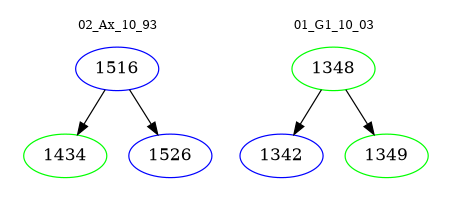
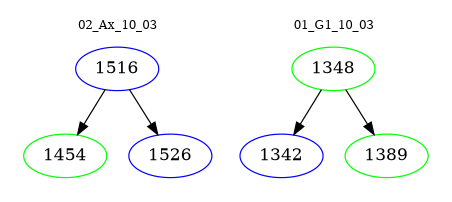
cluster "02_Ax_10_93": label "02_Ax_10_93" -> "02_Ax_10_03"
node "1434": label "1434" -> "1454"
node "1349": label "1349" -> "1389"
